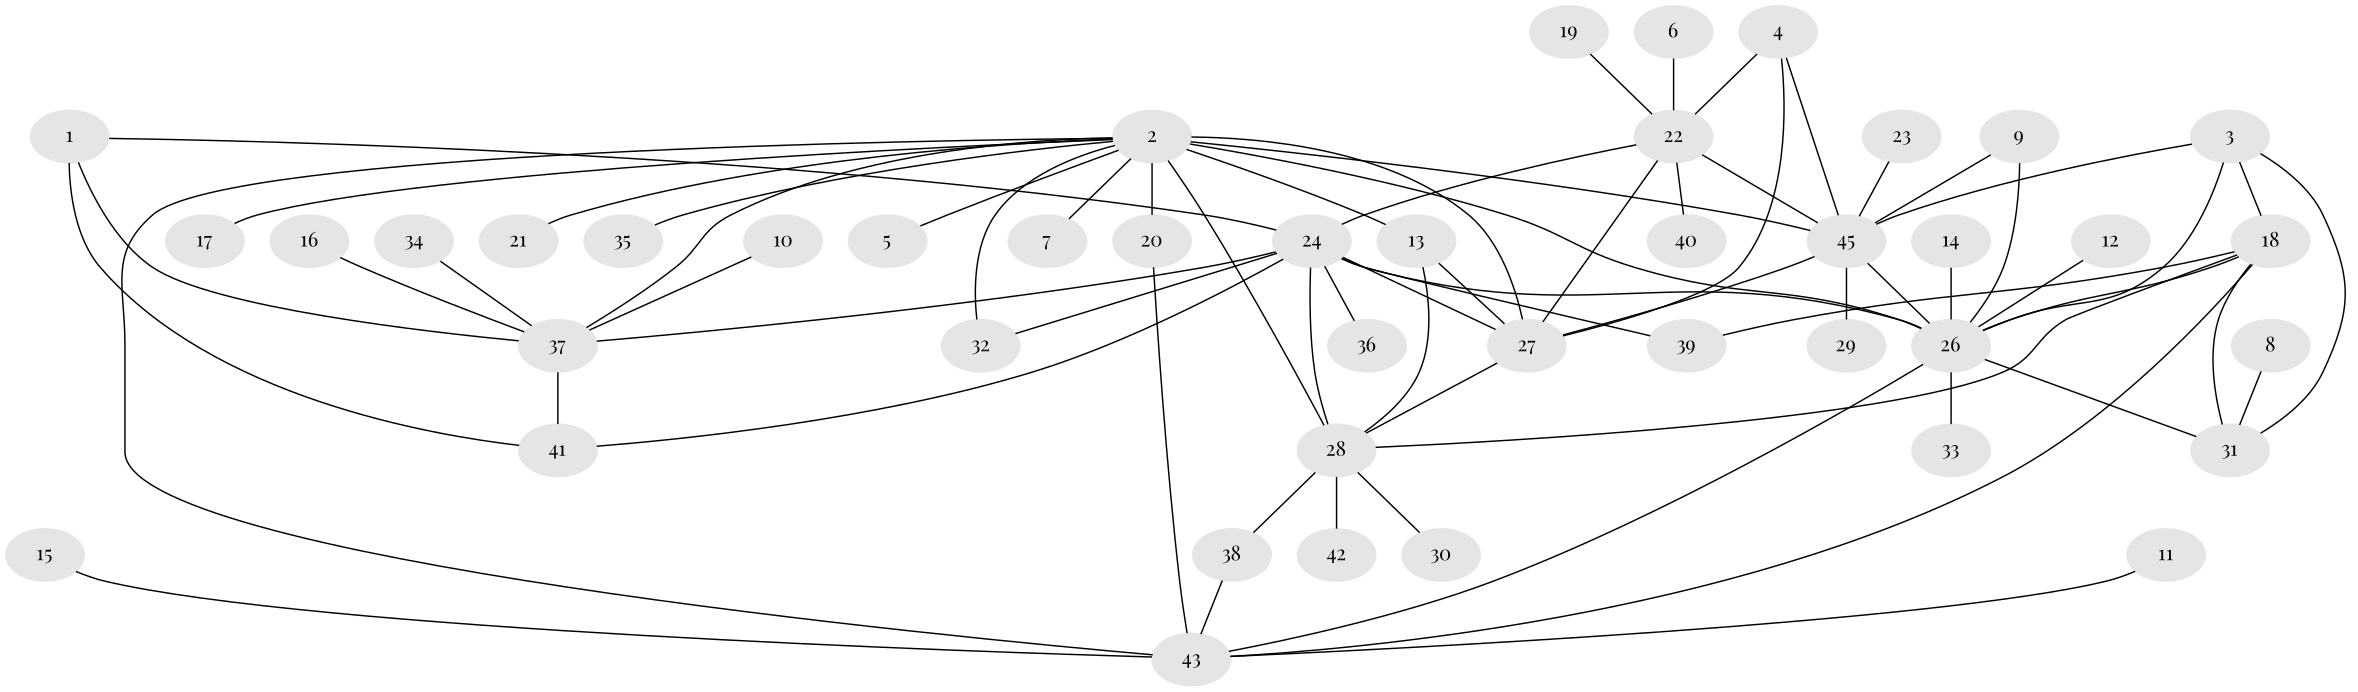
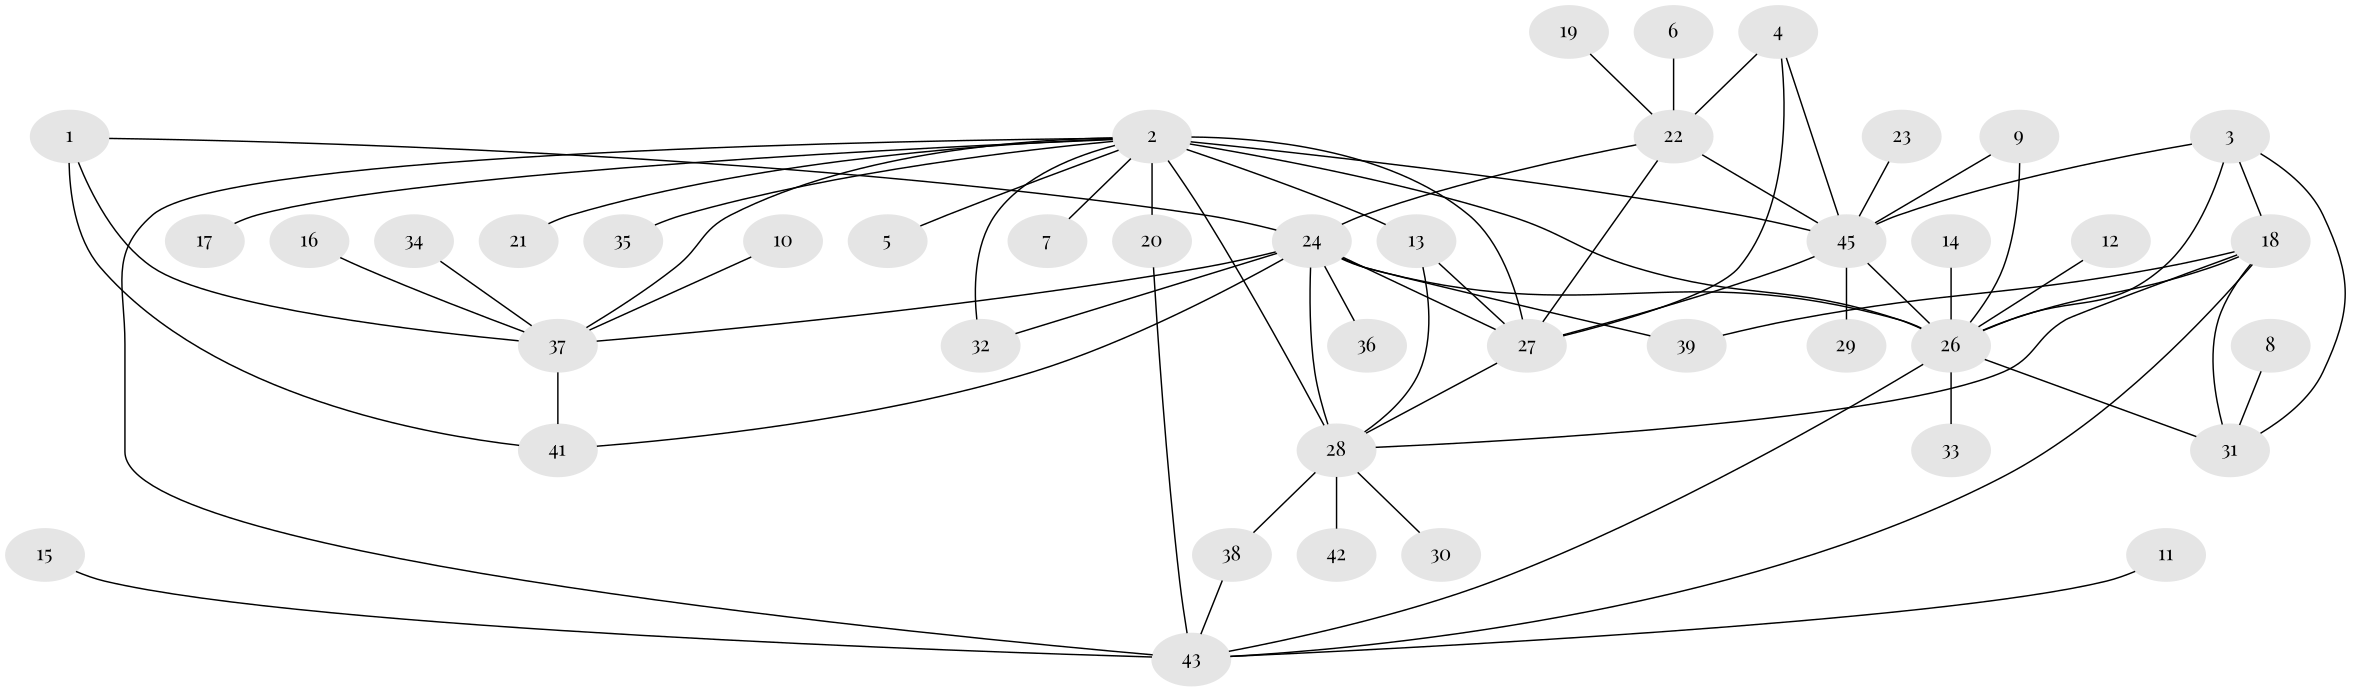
node "40": removed
